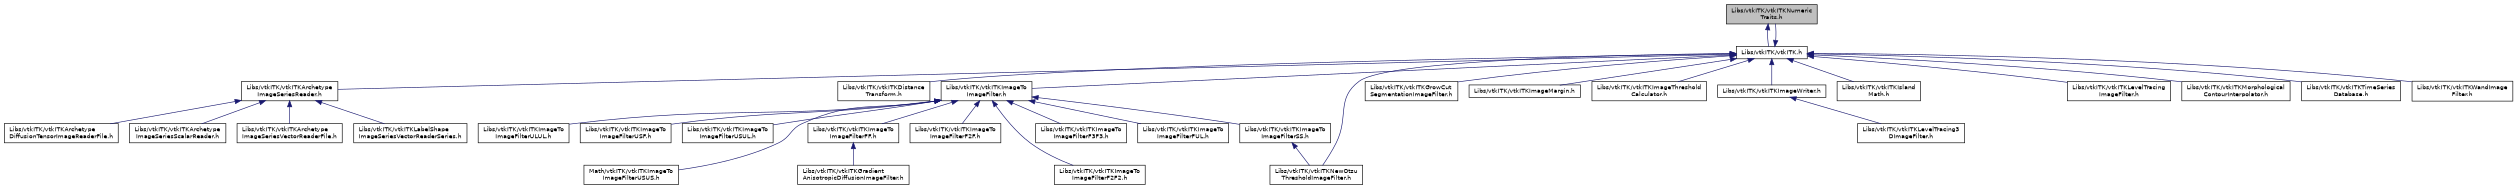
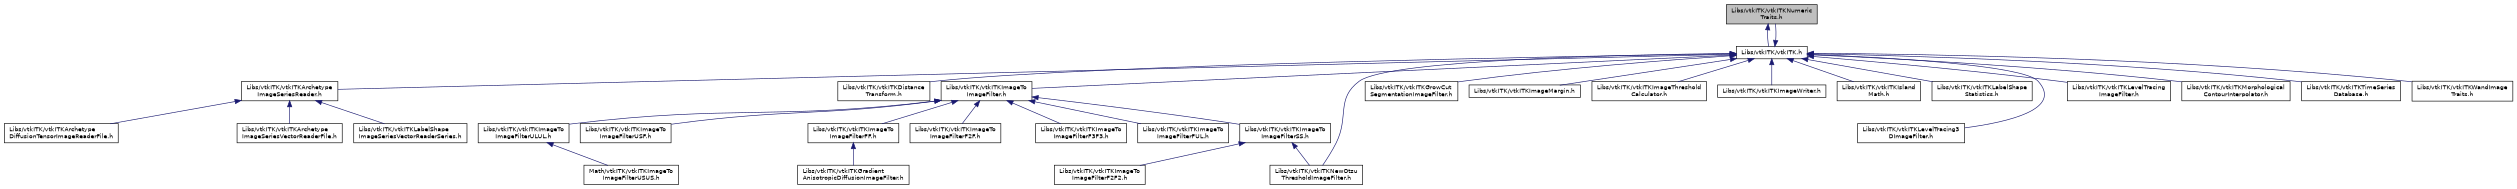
node "Libs/vtkITK/vtkITKLabelShape Statistics.h": added
node "Libs/vtkITK/vtkITKWandImage Filter.h": label "Libs/vtkITK/vtkITKWandImage Filter.h" -> "Libs/vtkITK/vtkITKWandImage Traits.h"
edge "Libs/vtkITK/vtkITKLevelTracing3 DImageFilter.h" -> "Libs/vtkITK/vtkITKImageWriter.h": now "Libs/vtkITK/vtkITKLevelTracing3 DImageFilter.h" -> "Libs/vtkITK/vtkITK.h"
edge "Math/vtkITK/vtkITKImageTo ImageFilterUSUS.h" -> "Libs/vtkITK/vtkITKImageTo ImageFilter.h": now "Math/vtkITK/vtkITKImageTo ImageFilterUSUS.h" -> "Libs/vtkITK/vtkITKImageTo ImageFilterULUL.h"
node "Libs/vtkITK/vtkITKArchetype ImageSeriesScalarReader.h": removed
node "Libs/vtkITK/vtkITKImageTo ImageFilterUSUL.h": removed
edge "Libs/vtkITK/vtkITKImageTo ImageFilterF2F2.h" -> "Libs/vtkITK/vtkITKImageTo ImageFilter.h": now "Libs/vtkITK/vtkITKImageTo ImageFilterF2F2.h" -> "Libs/vtkITK/vtkITKImageTo ImageFilterSS.h"
